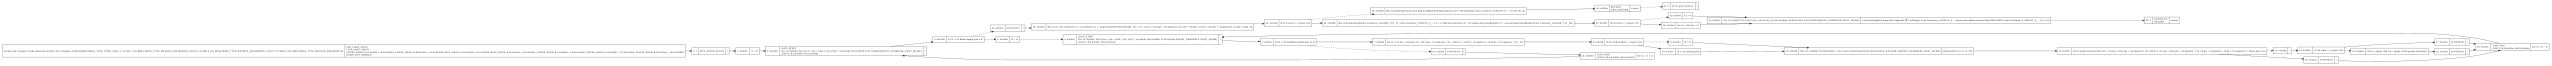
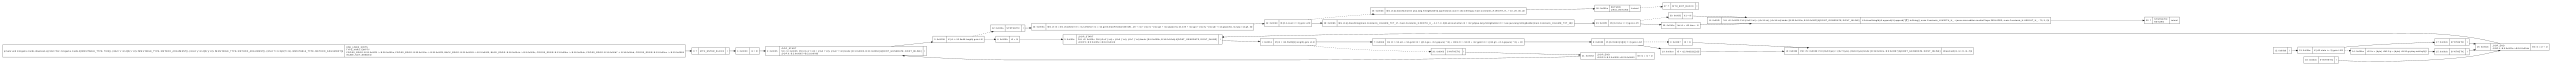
node "11: 0x00b7": removed
